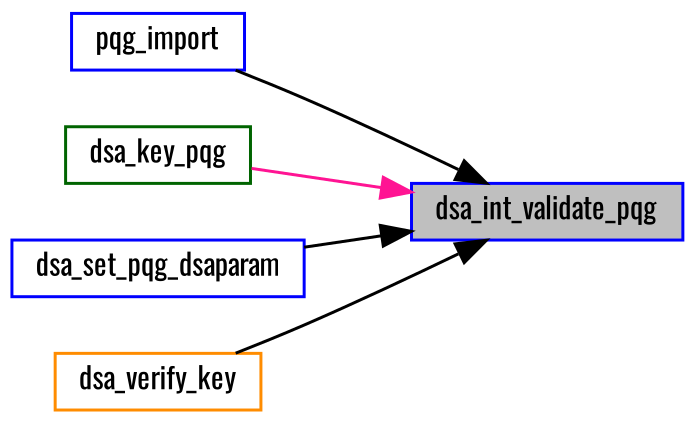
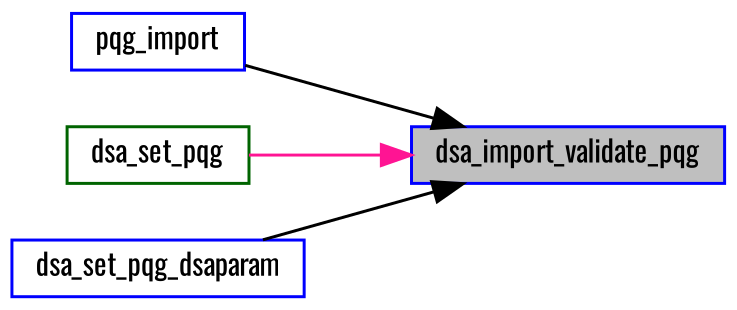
node "dsa_key_pqg": label "dsa_key_pqg" -> "dsa_set_pqg"
node "dsa_int_validate_pqg": label "dsa_int_validate_pqg" -> "dsa_import_validate_pqg"
node "dsa_verify_key": removed
